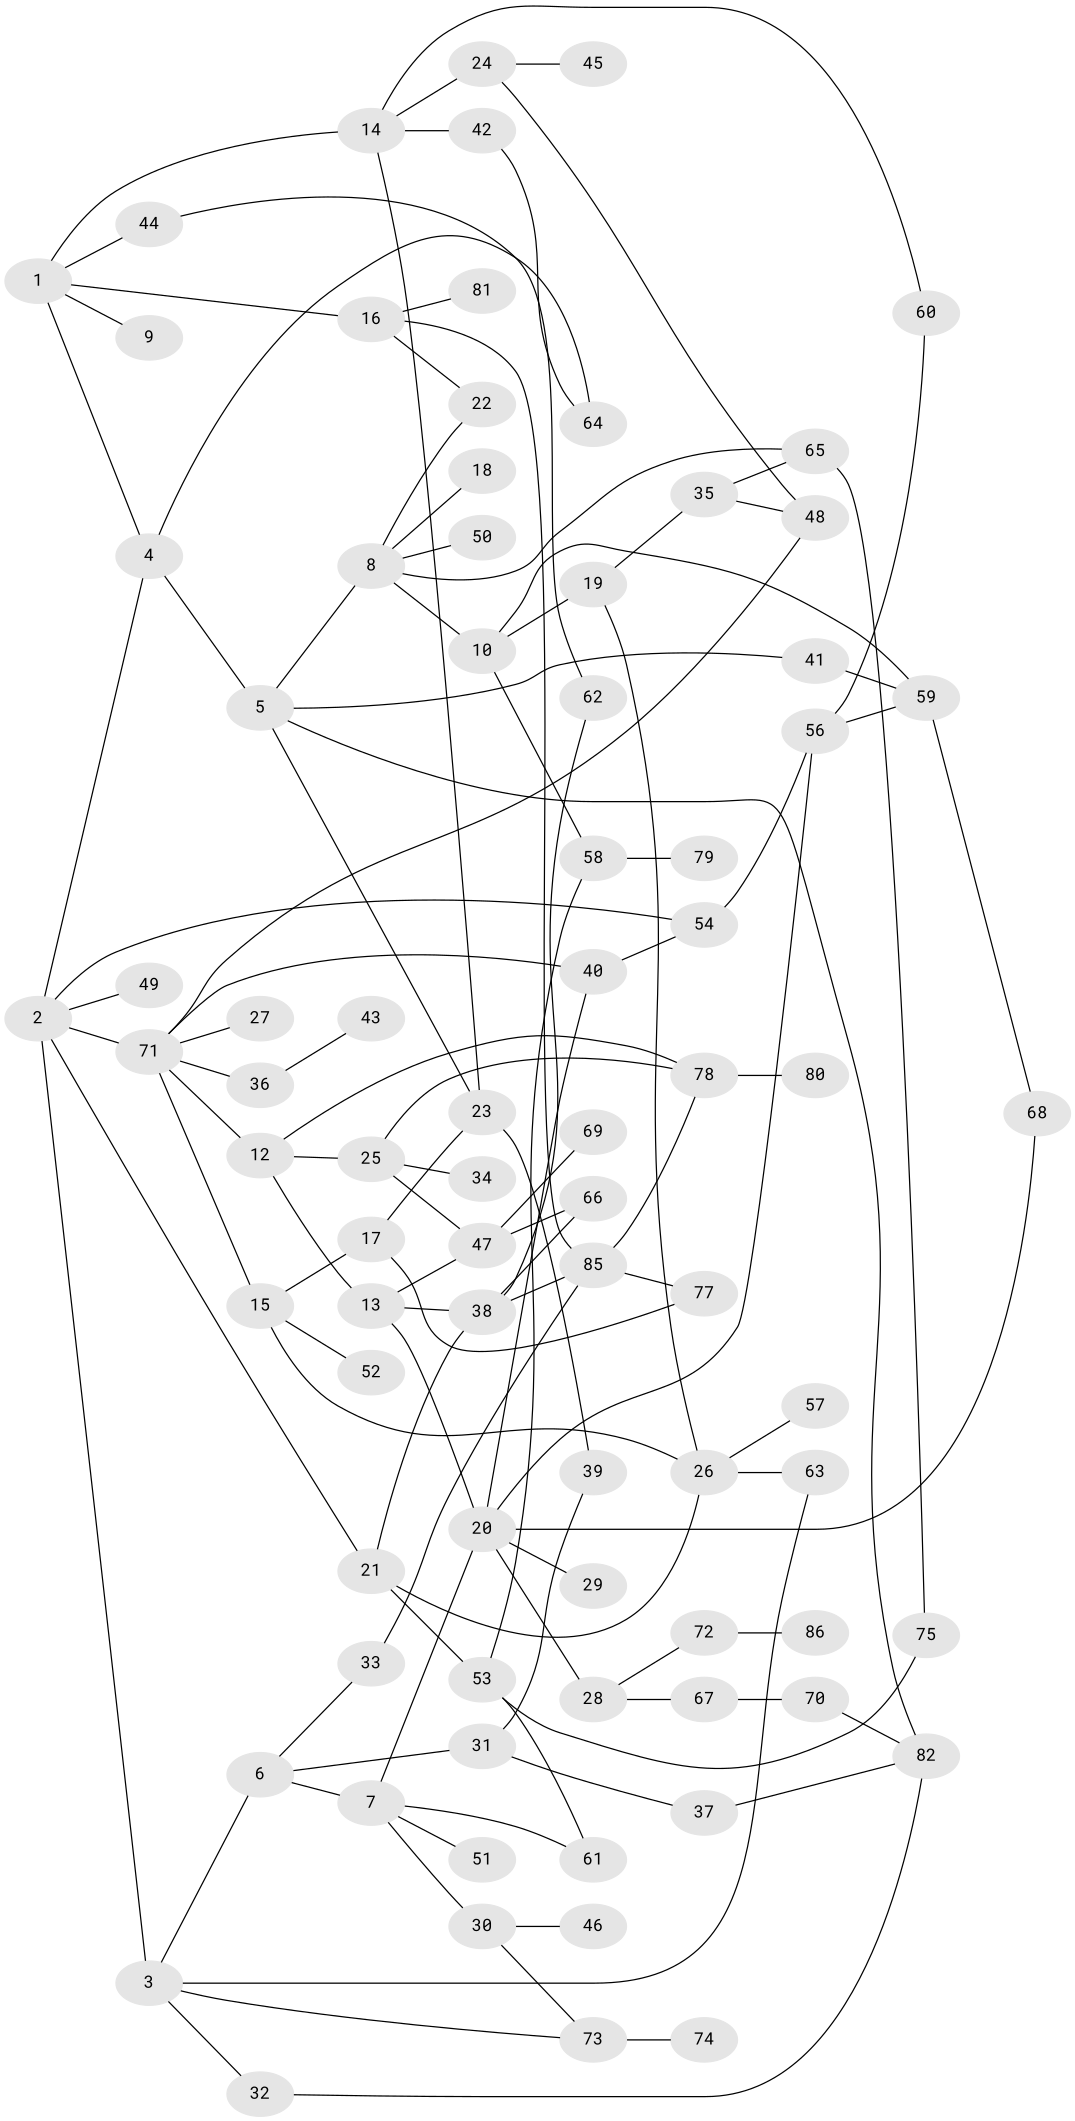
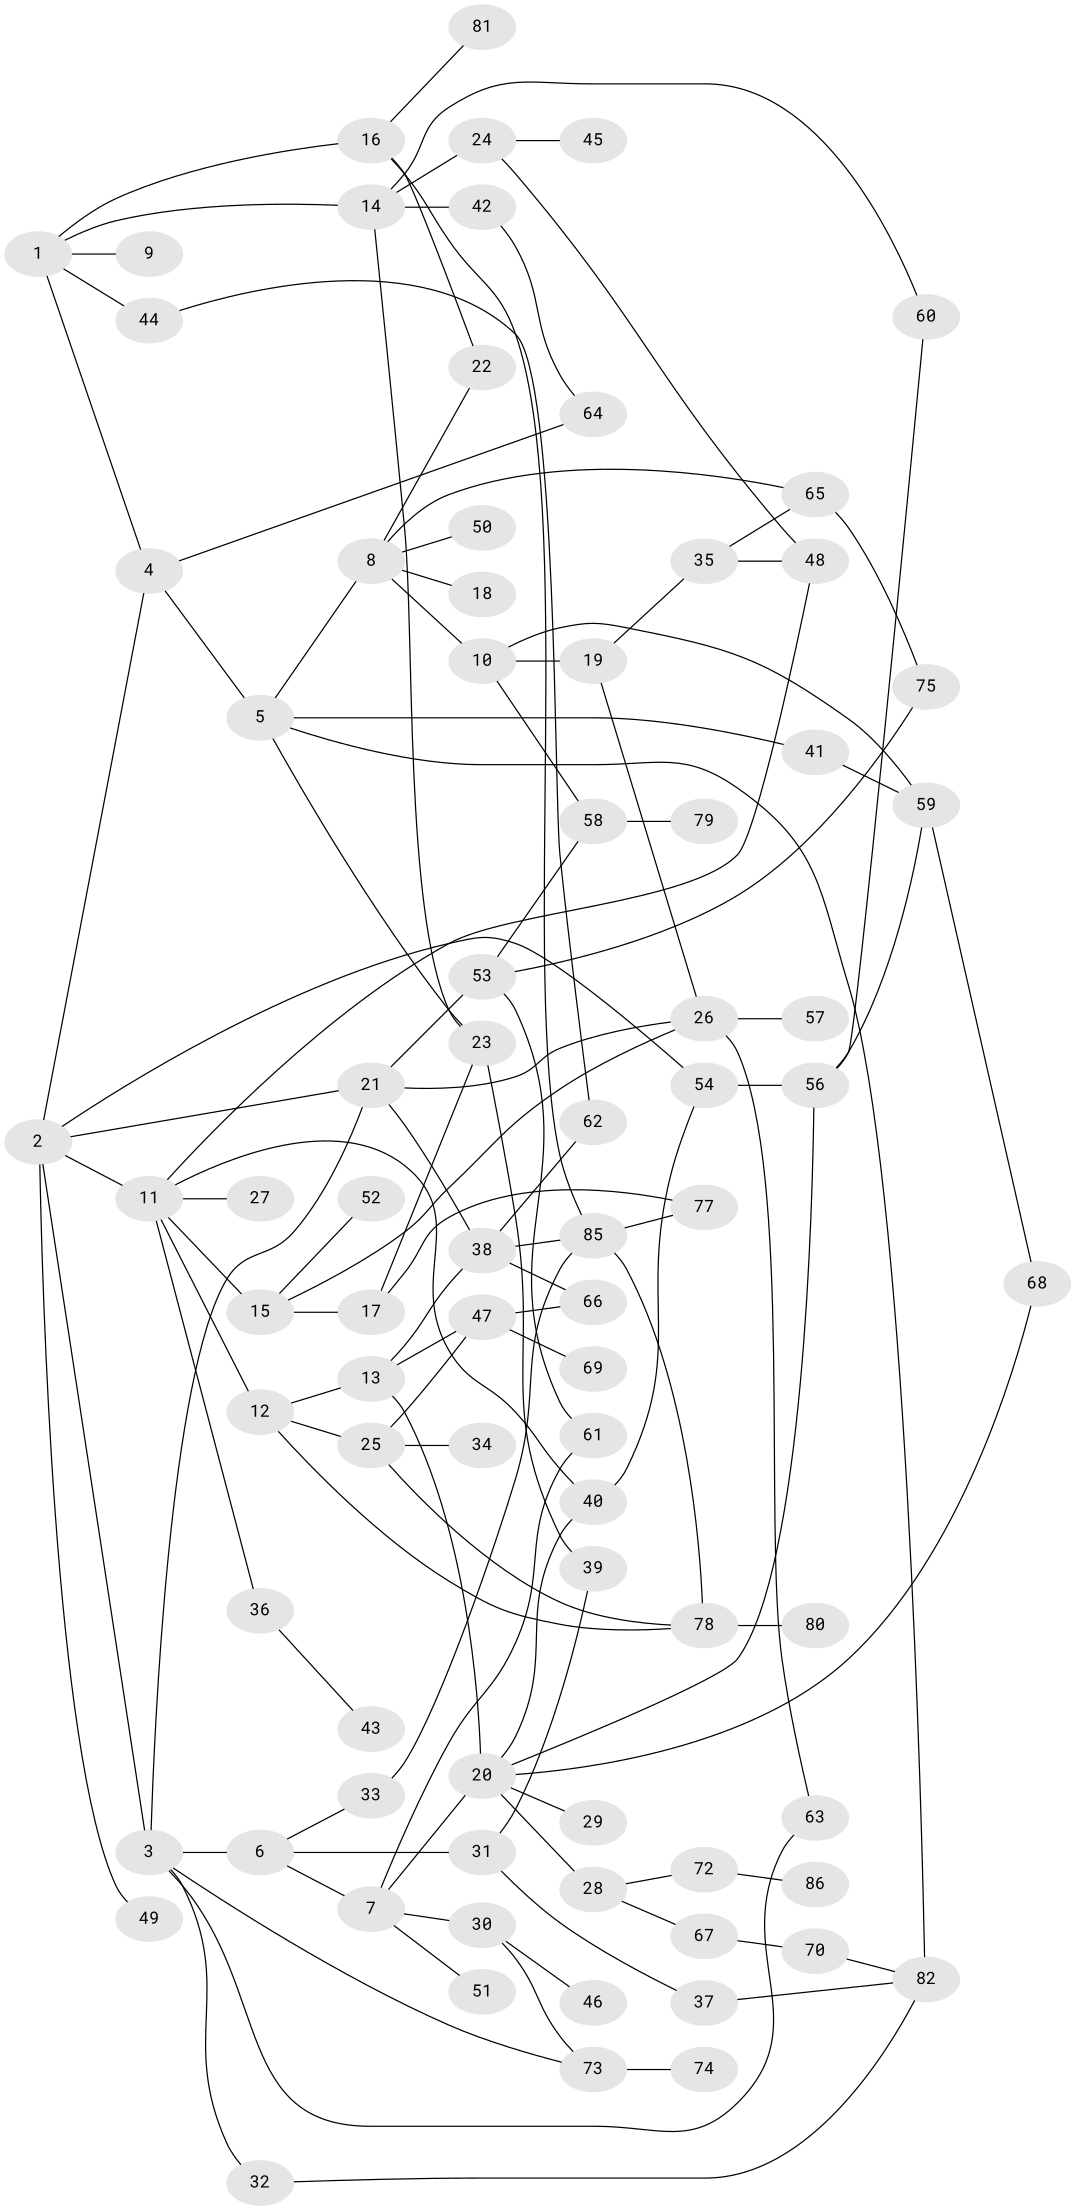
node "71": label "71" -> "11"
edge "21" -- "3": added
